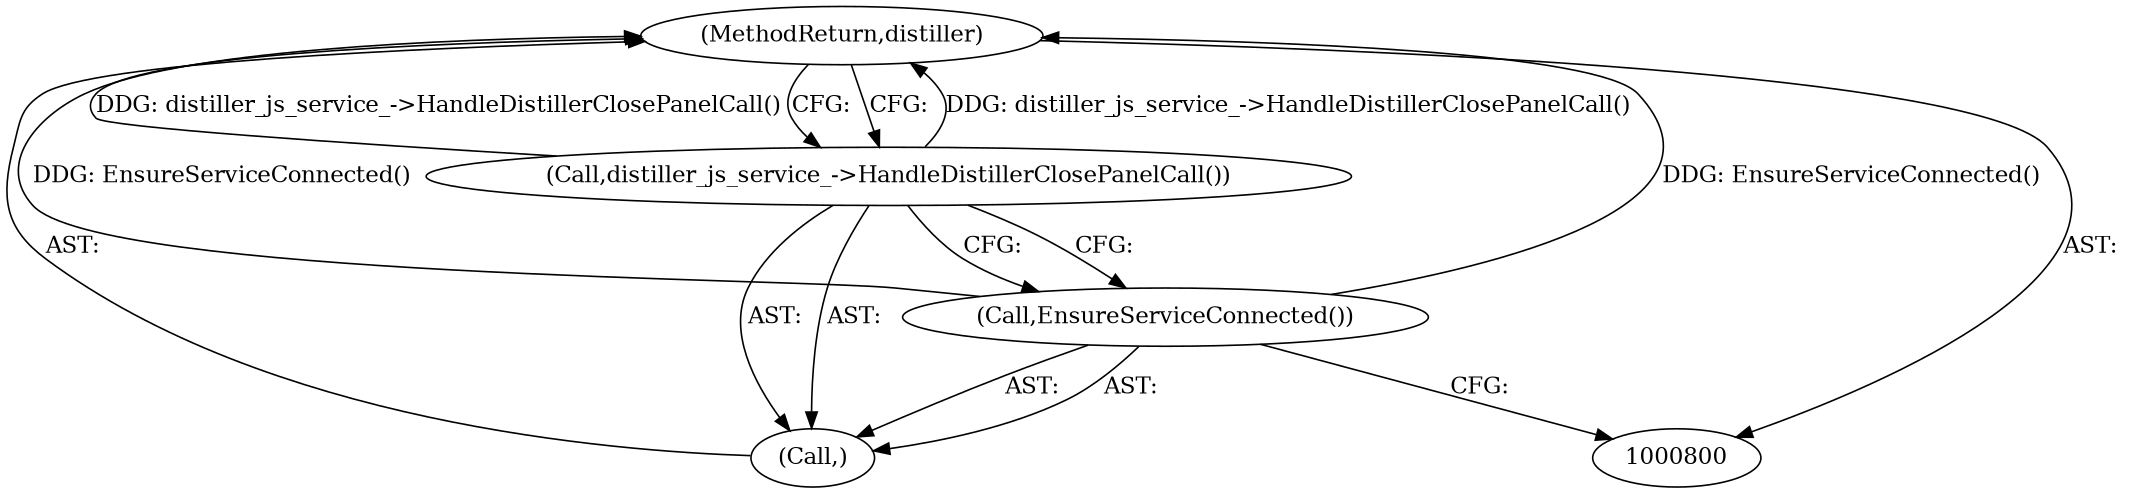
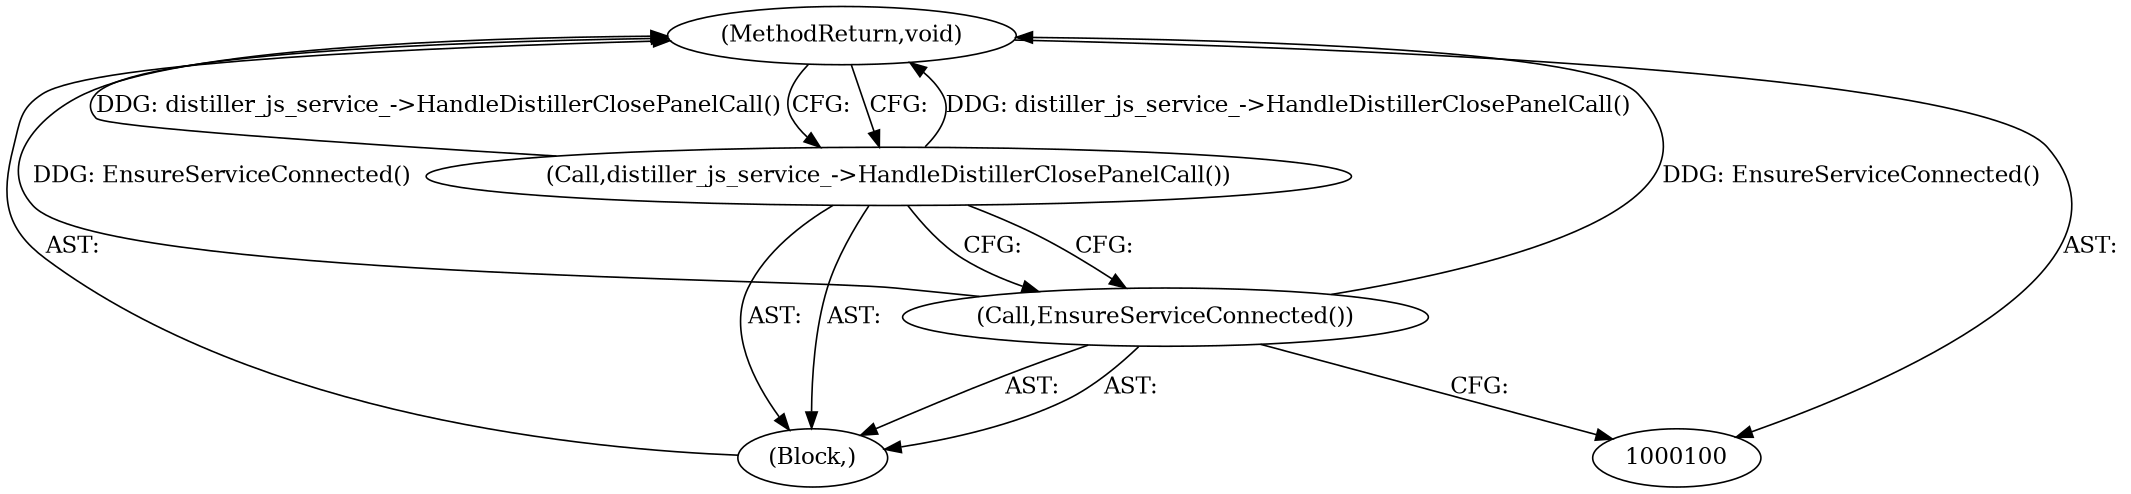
node "(MethodReturn,distiller)": label "(MethodReturn,distiller)" -> "(MethodReturn,void)"
node "(Call,)": label "(Call,)" -> "(Block,)"
node "1000800": label "1000800" -> "1000100"
